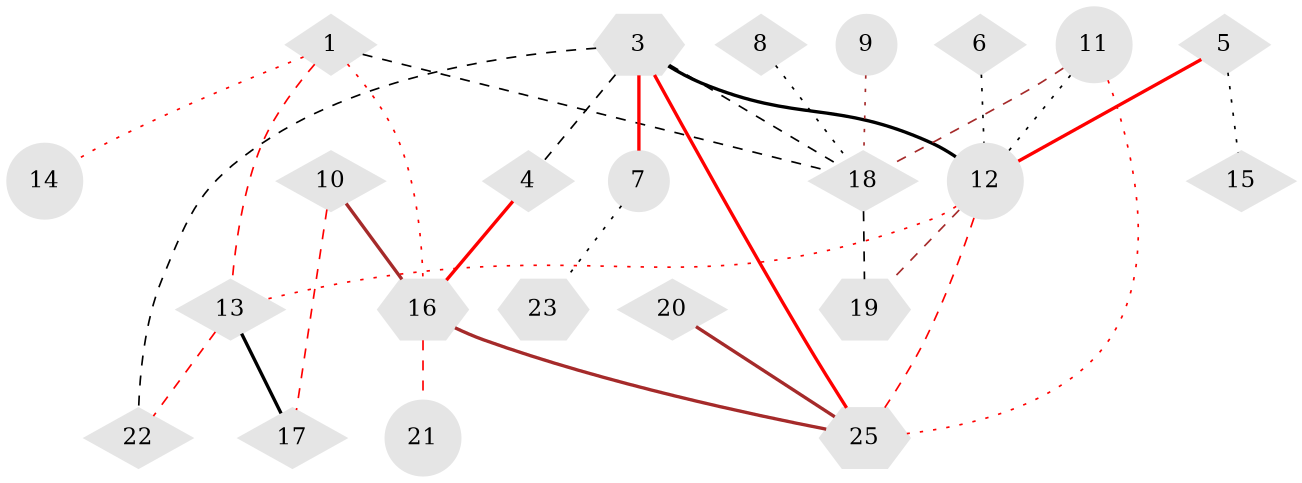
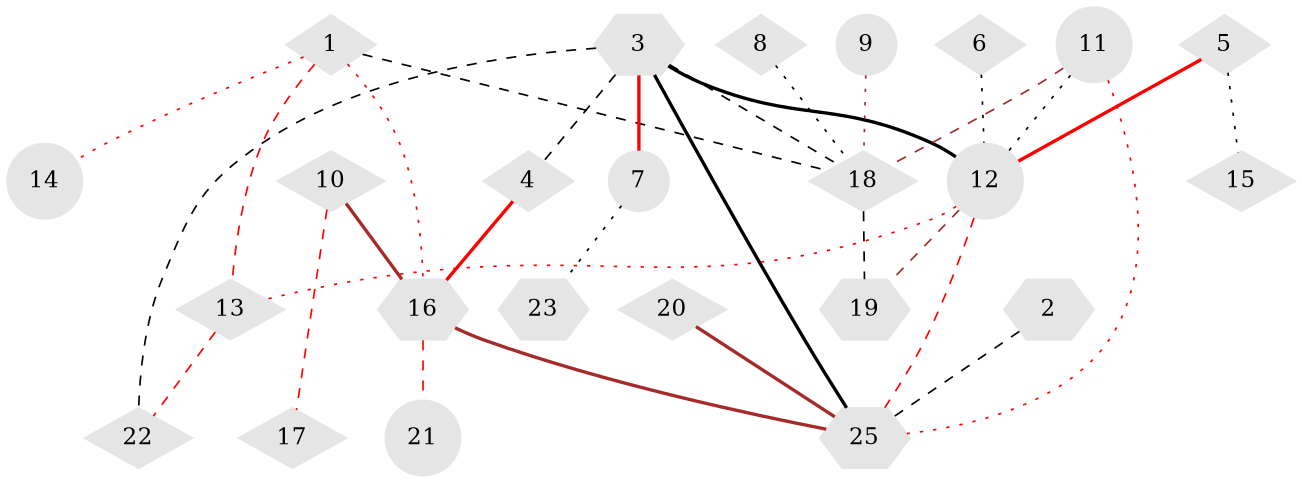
edge "3" -- "25": color red -> black
node "2": added
edge "13" -- "17": removed
